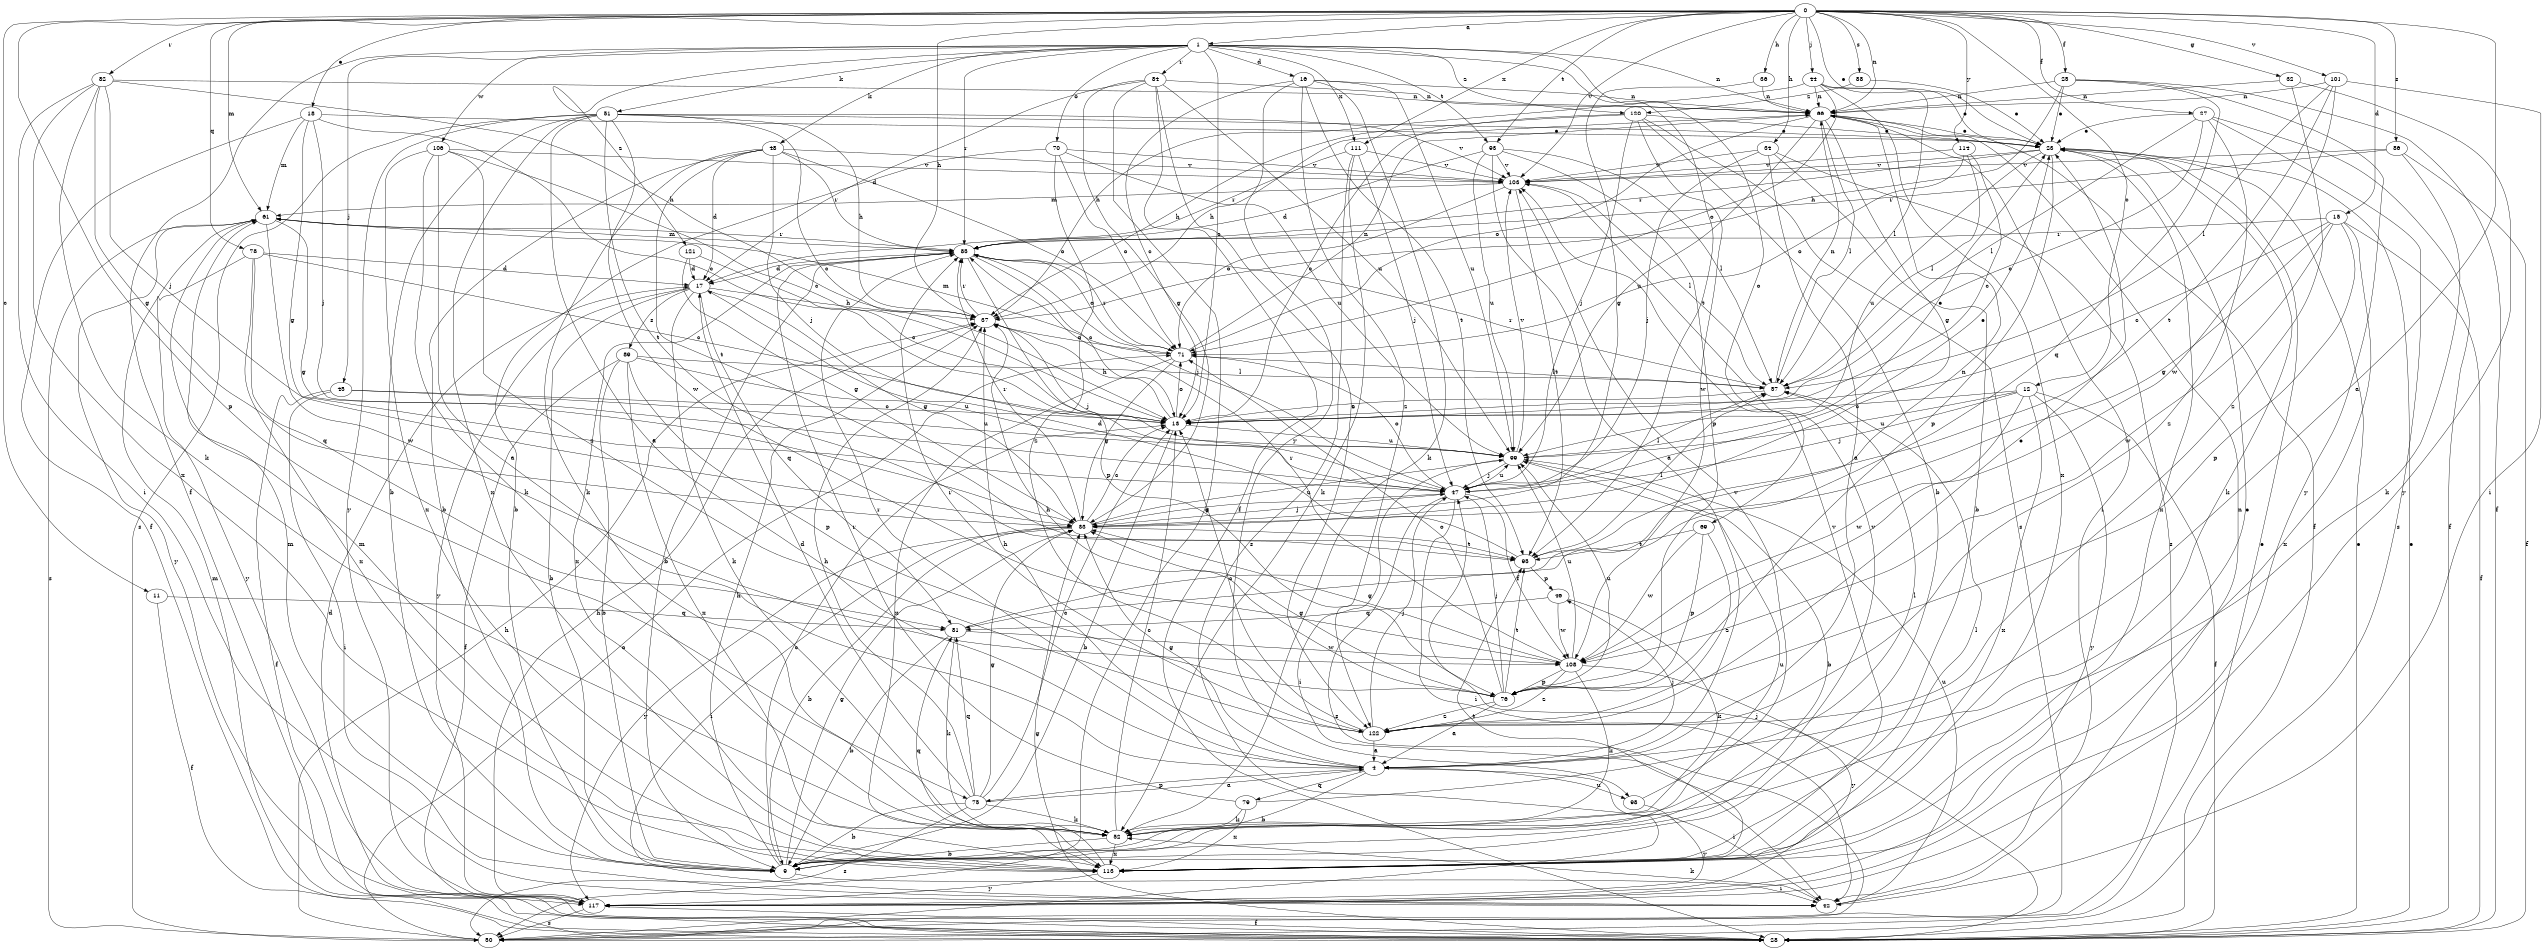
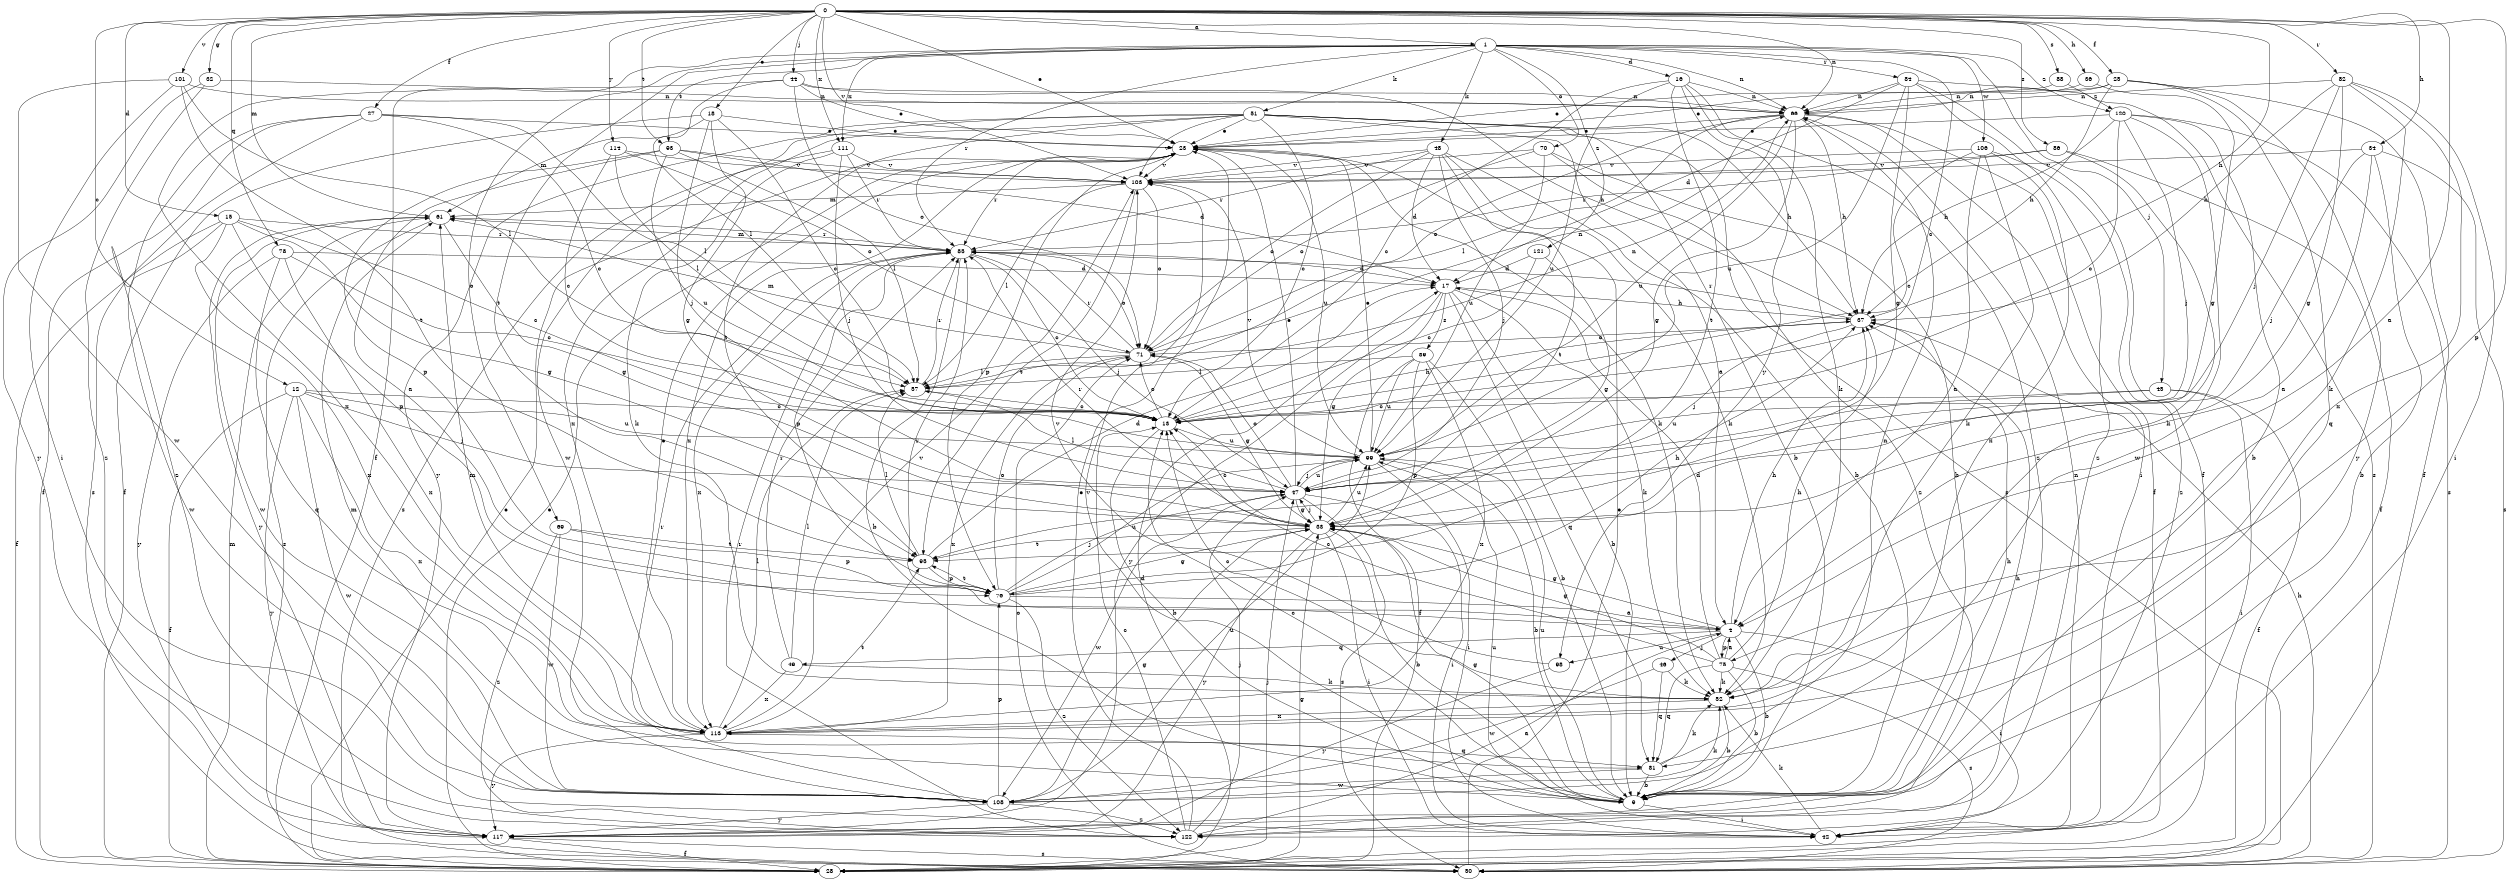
edge "95" -> "46": now "95" -> "76"
edge "47" -> "108": label "f" -> "w"
node "11": removed
node "79": label "79" -> "49"
